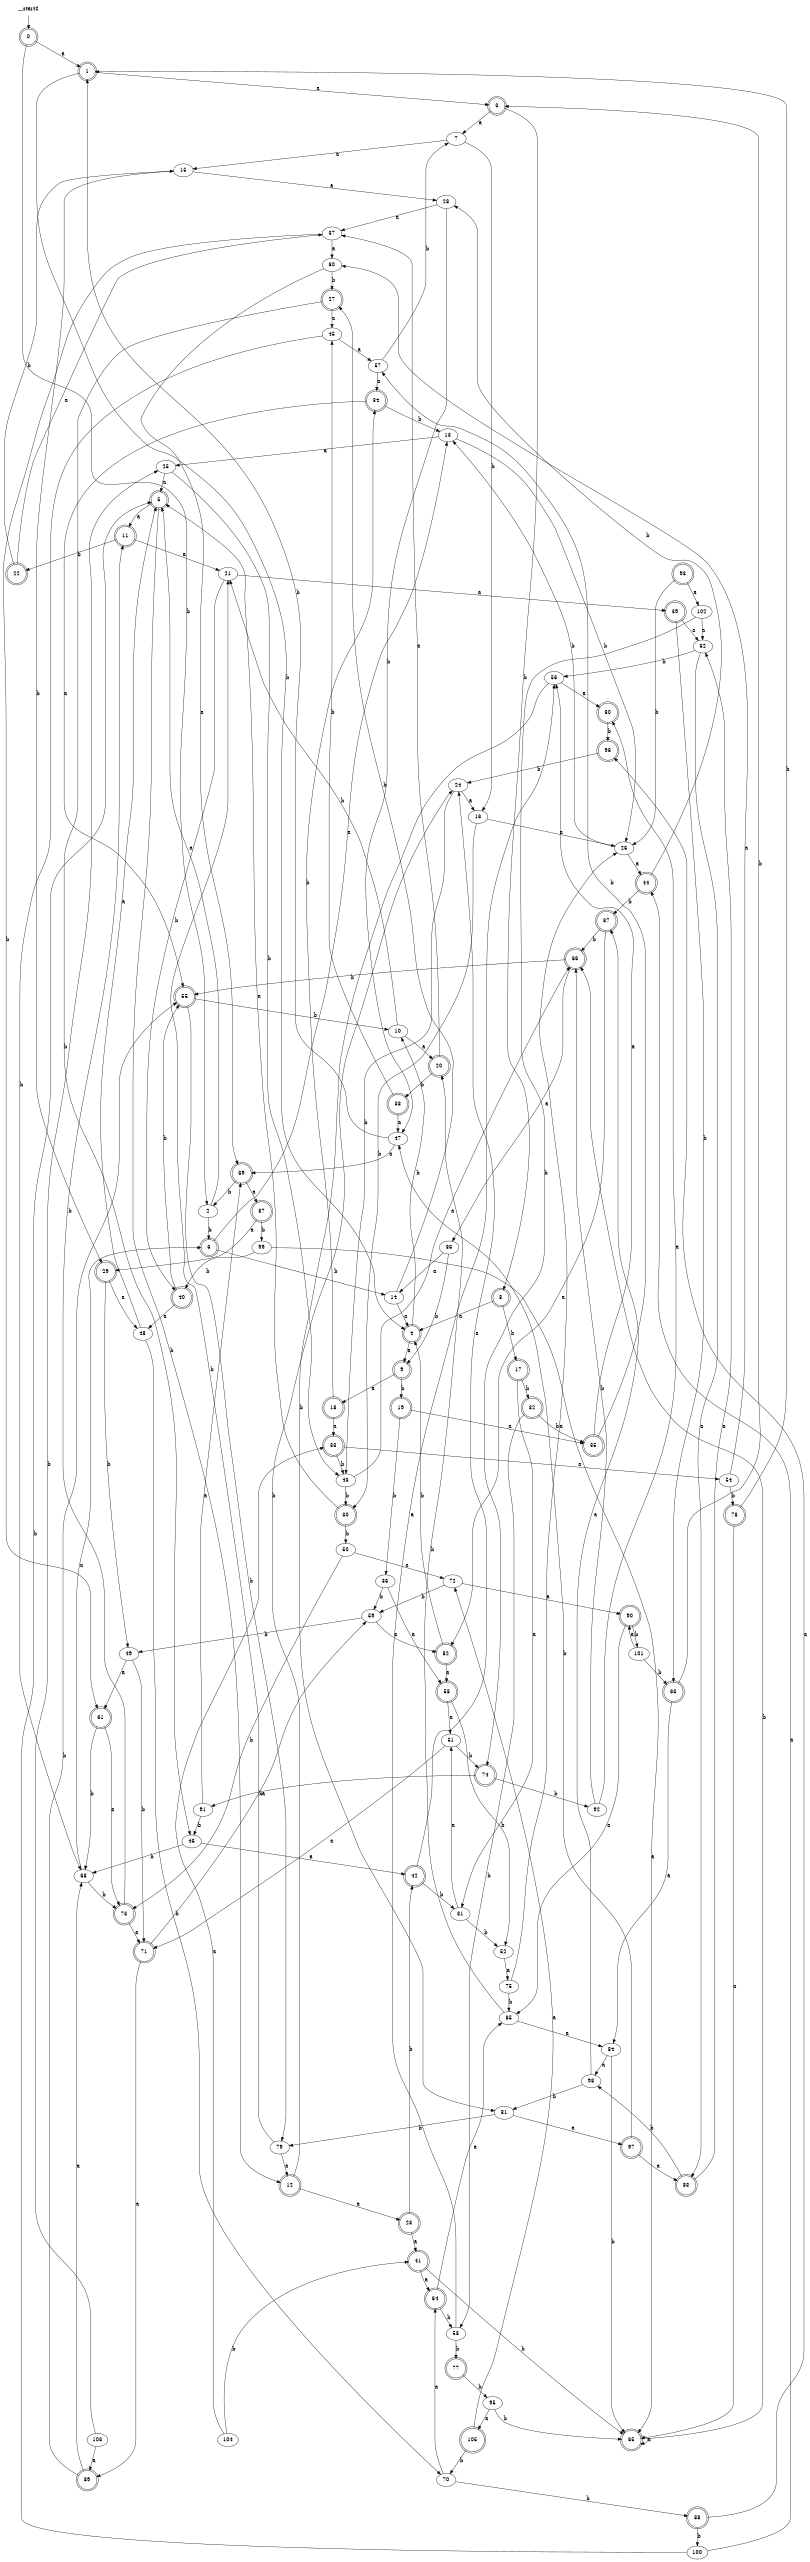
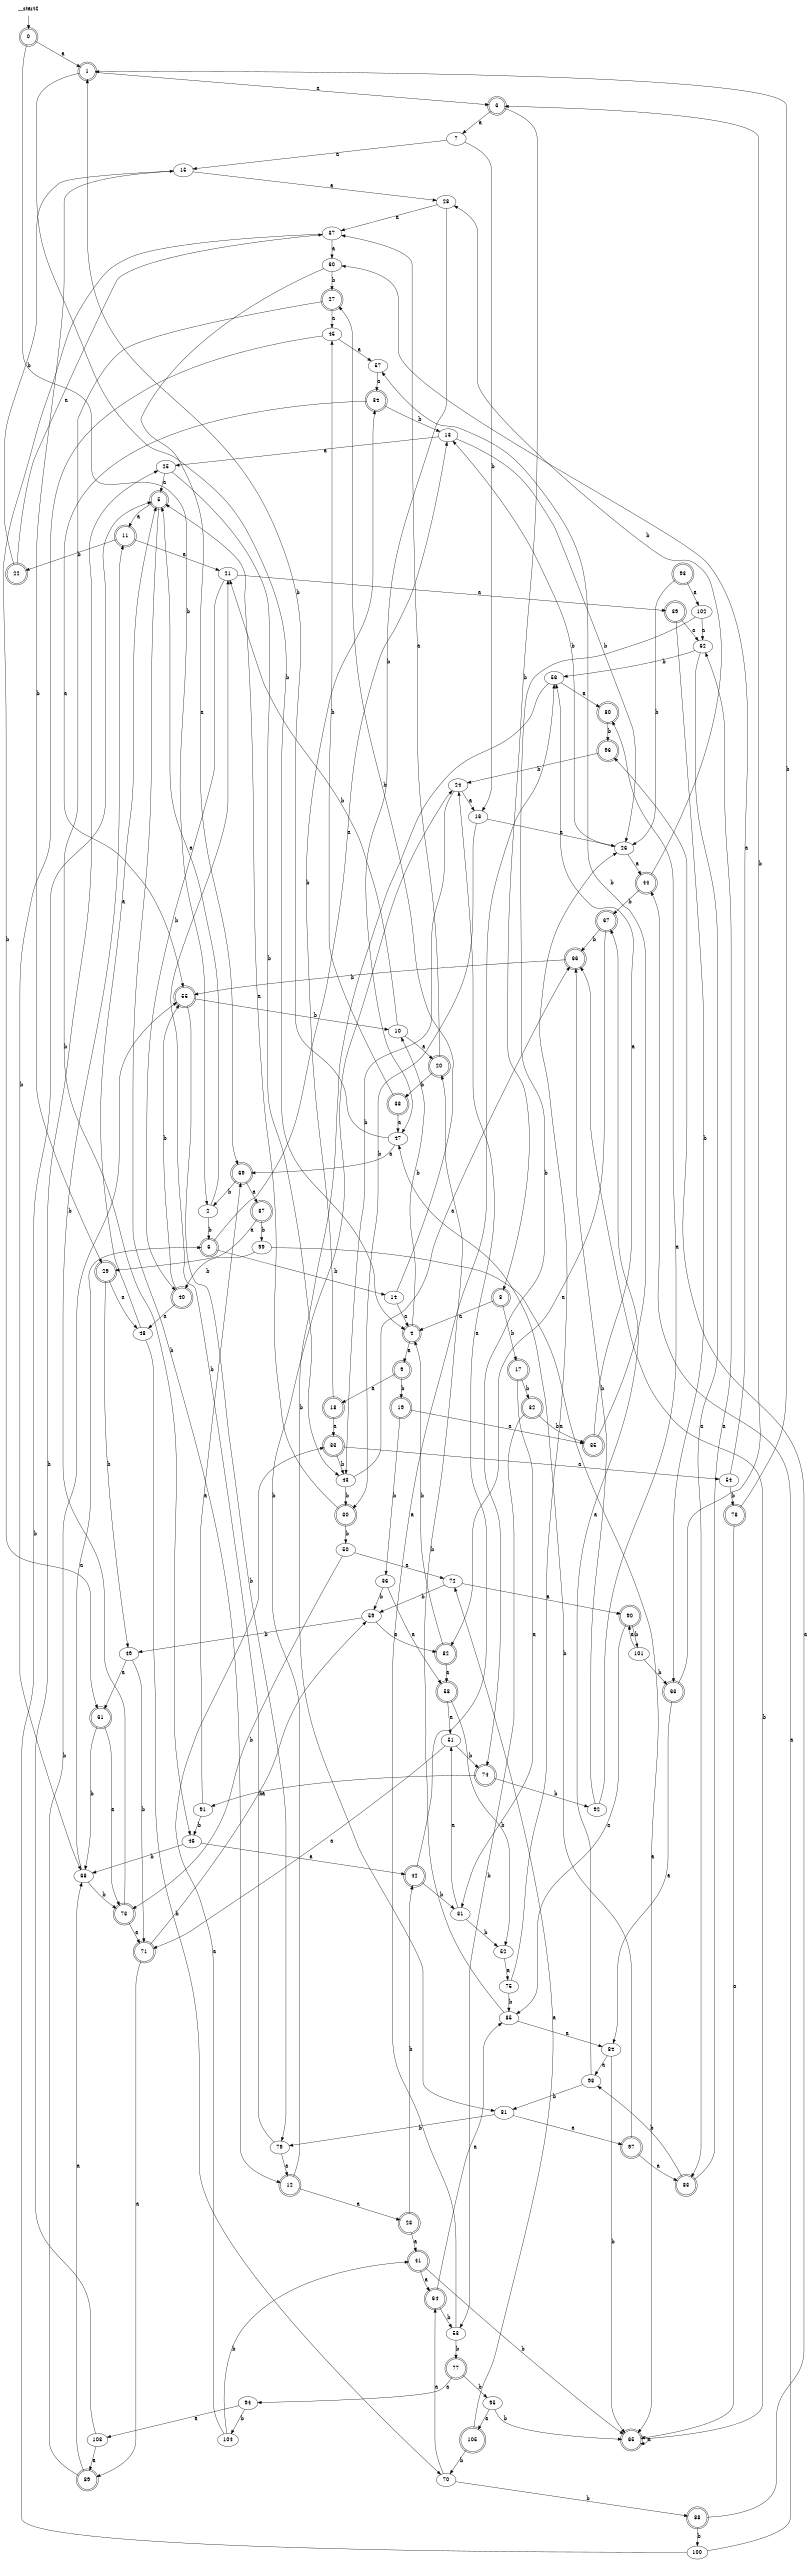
edge "57" -> "7": removed, label "b"
node "86": removed
node "94": added
